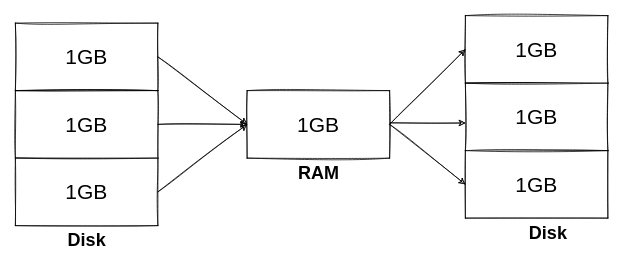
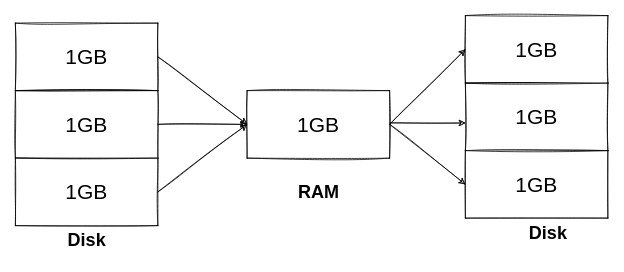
node "RAM": moved (318, 173) -> (318, 192)
